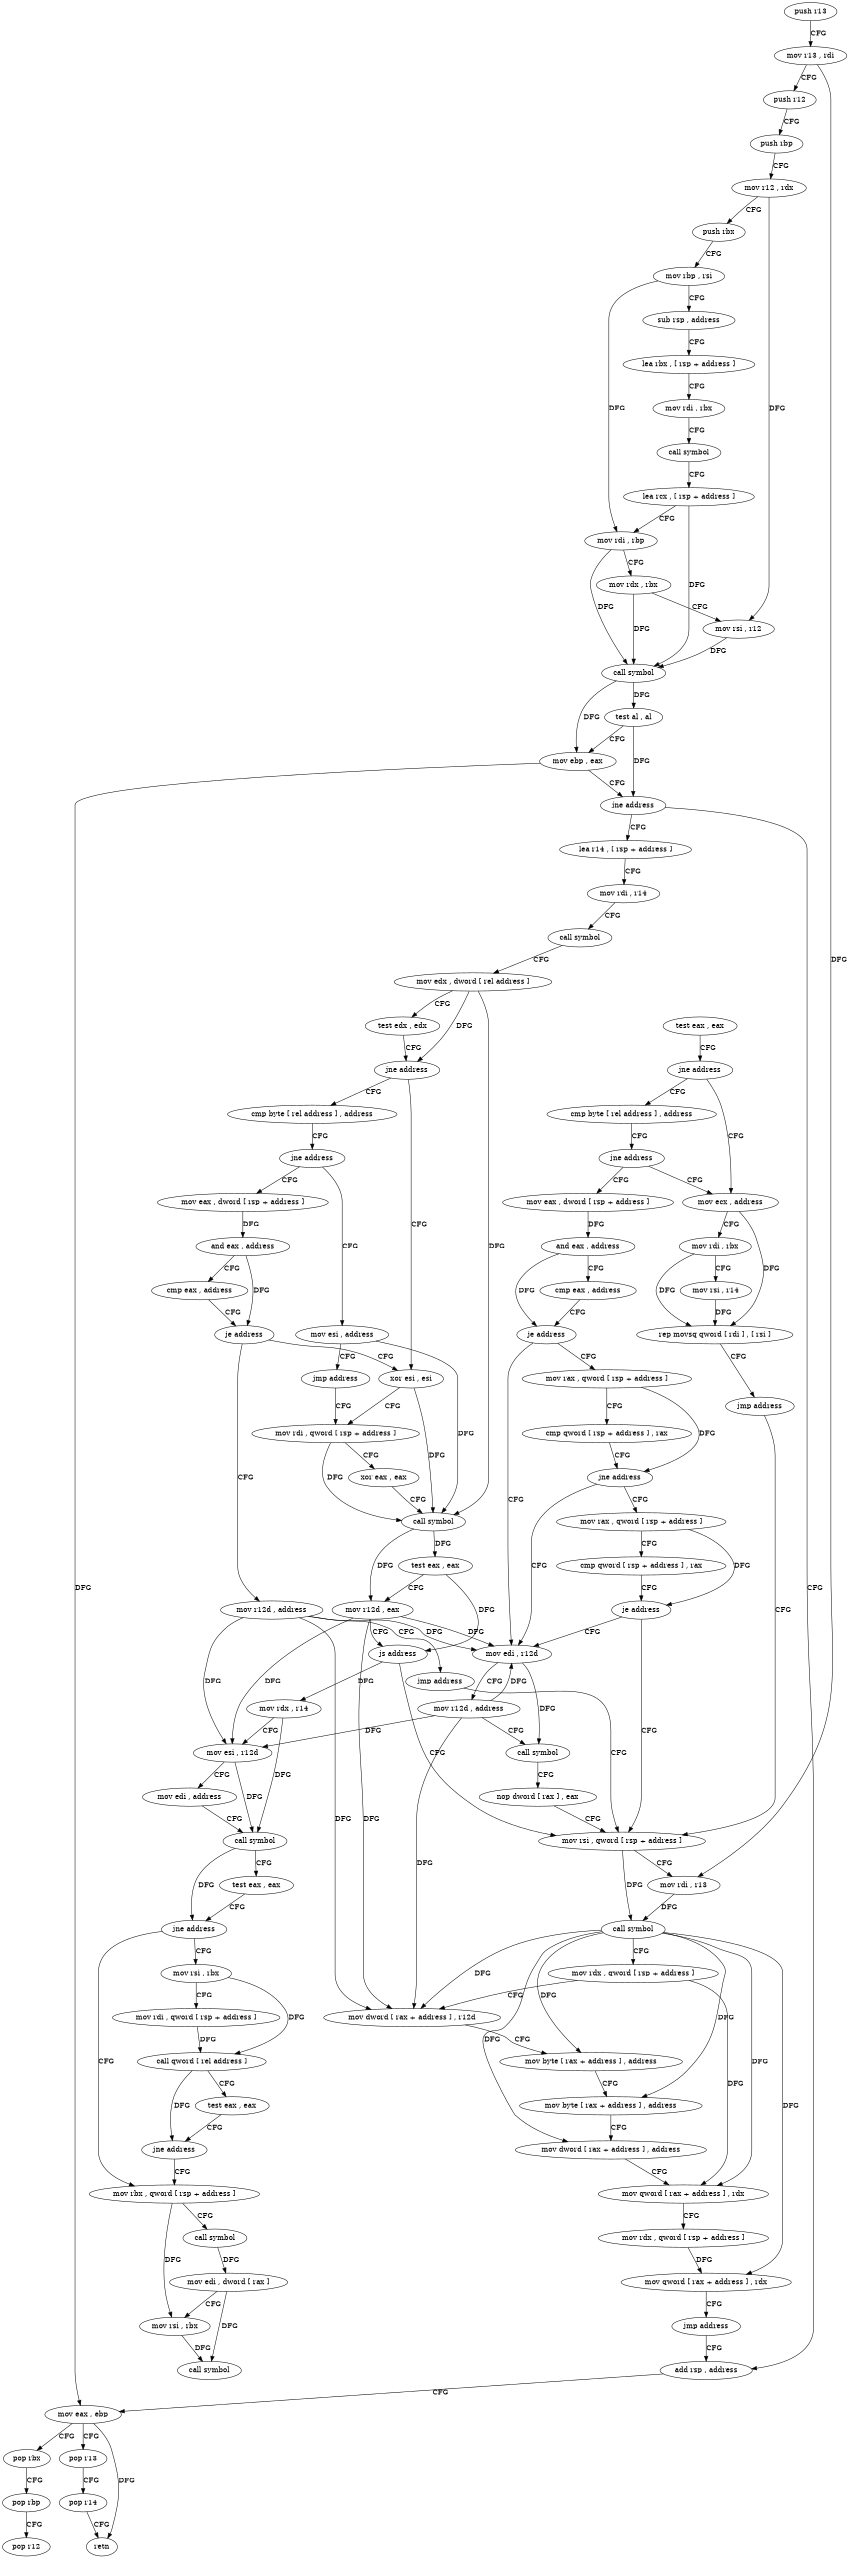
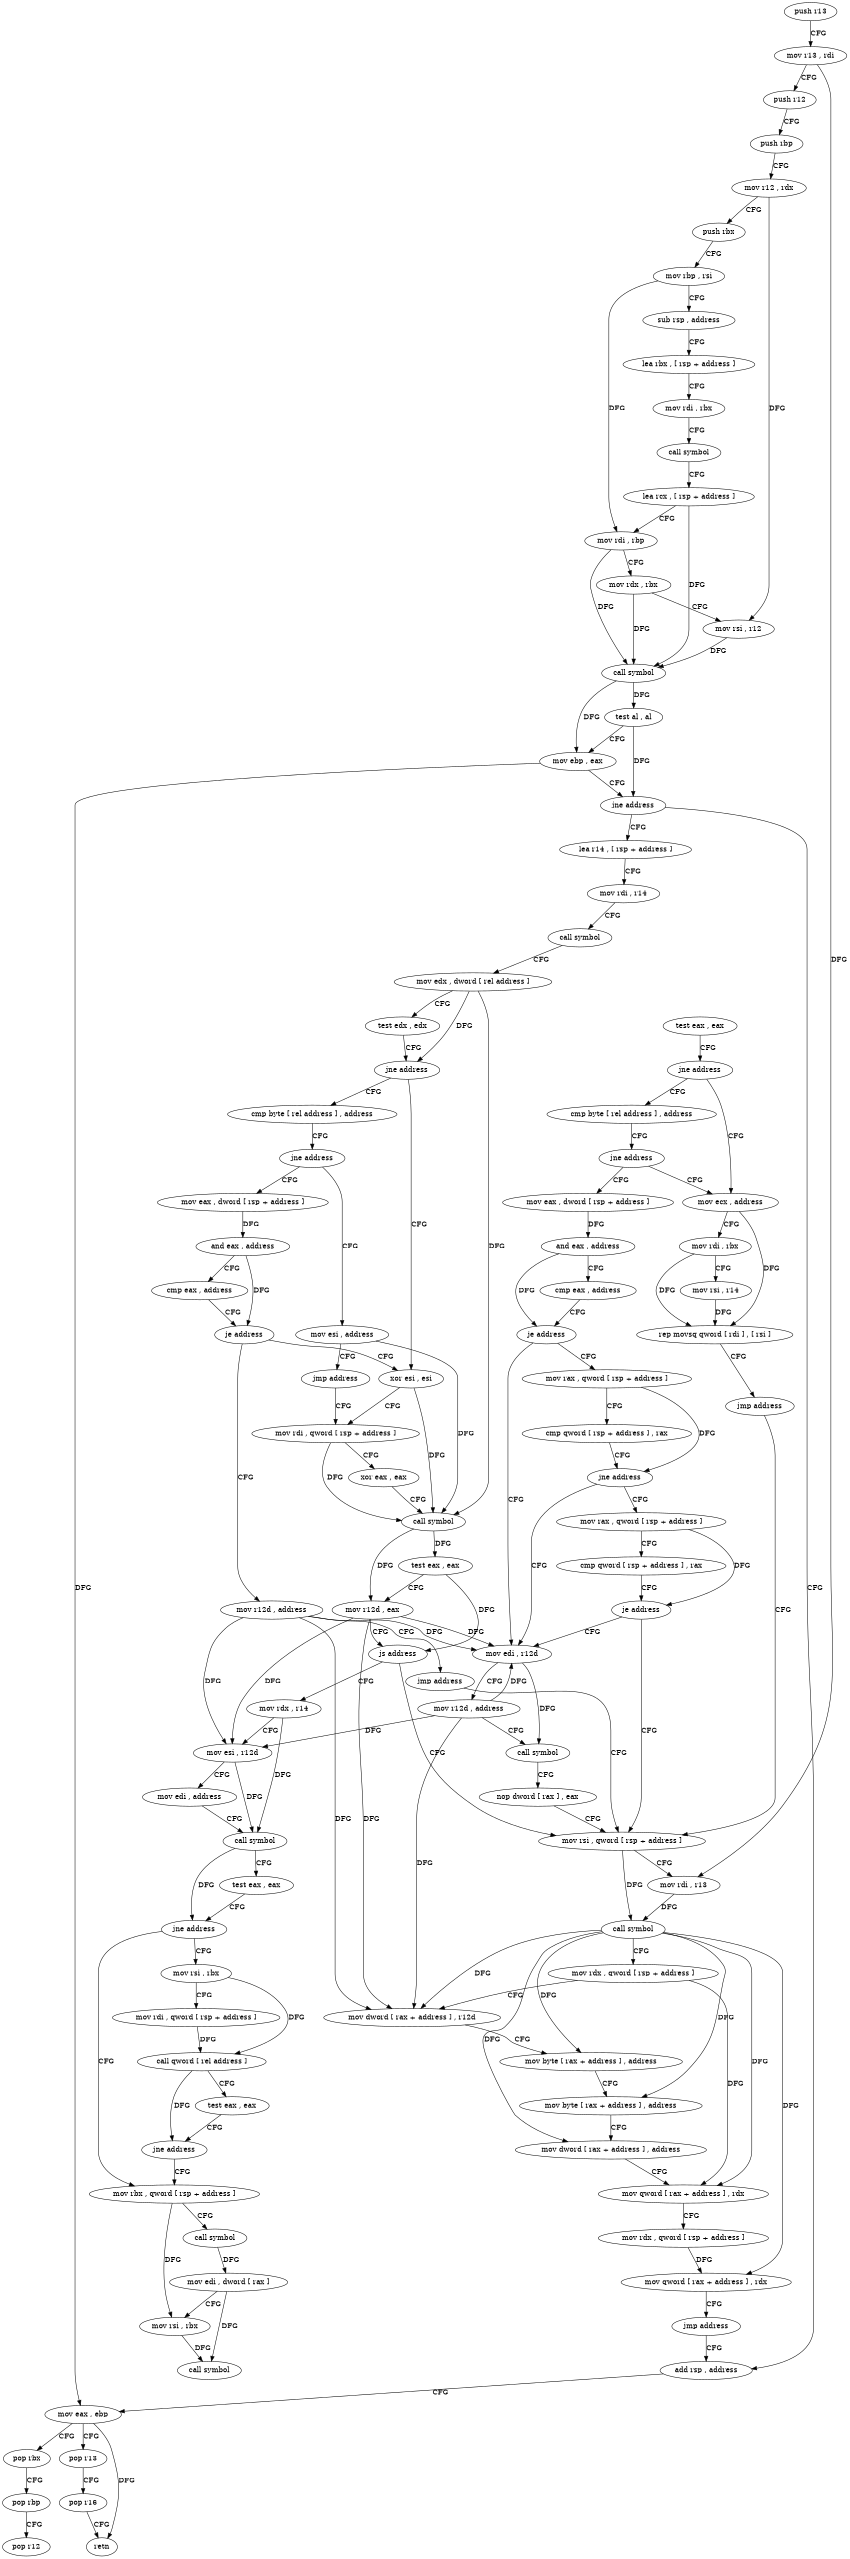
edge "js address" -> "mov rdx , r14": label "DFG" -> "CFG"
node "pop r14": label "pop r14" -> "pop r16"
